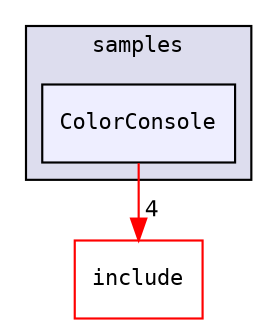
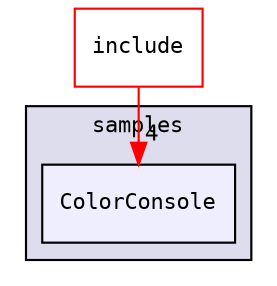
edge "ColorConsole" -> "include": reversed
